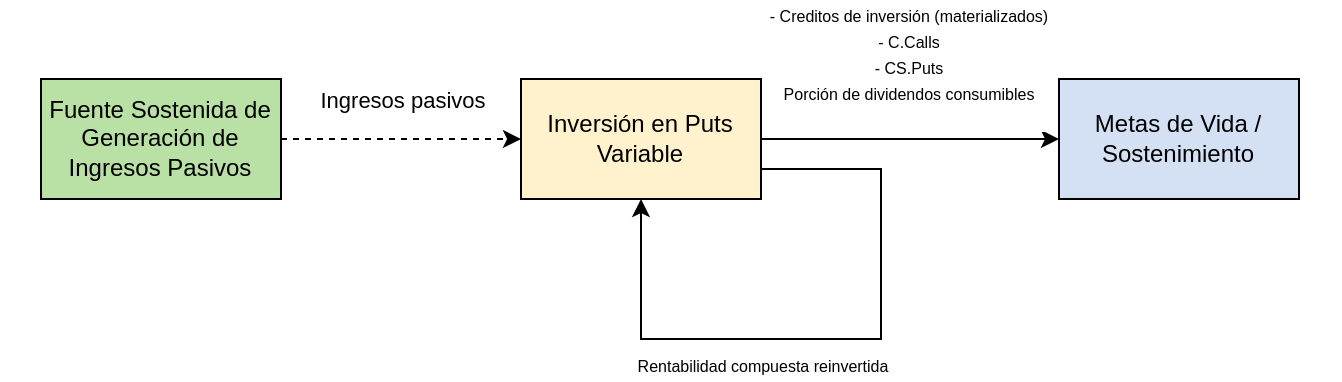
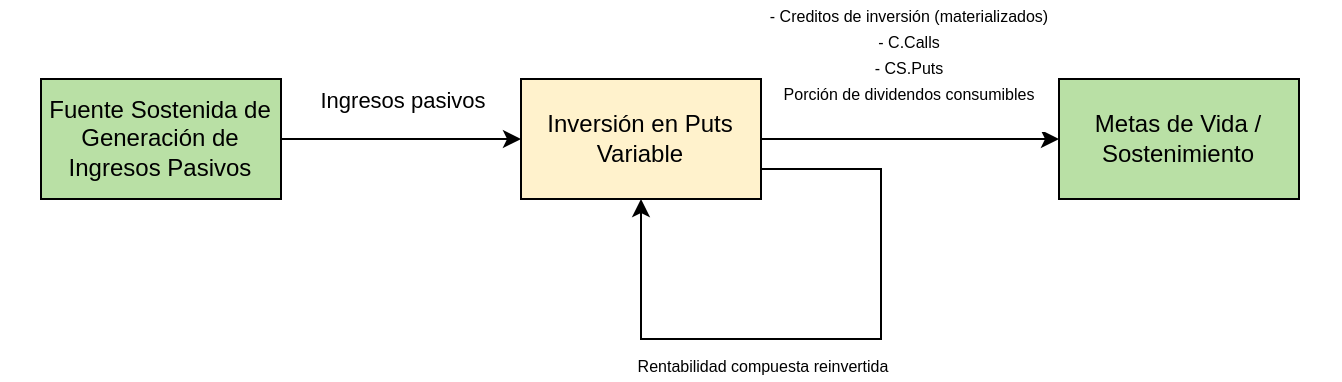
edge "Fuente Sostenida de Generación de Ingresos Pasivos" -> "Inversión en Puts Variable": style dashed -> solid
node "Metas de Vida / Sostenimiento": fillcolor #d4e1f5 -> #b9e0a5
